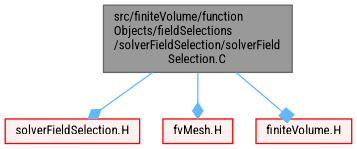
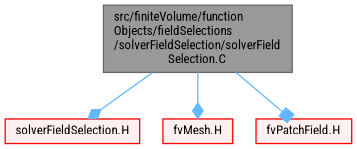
node "finiteVolume.H": label "finiteVolume.H" -> "fvPatchField.H"
